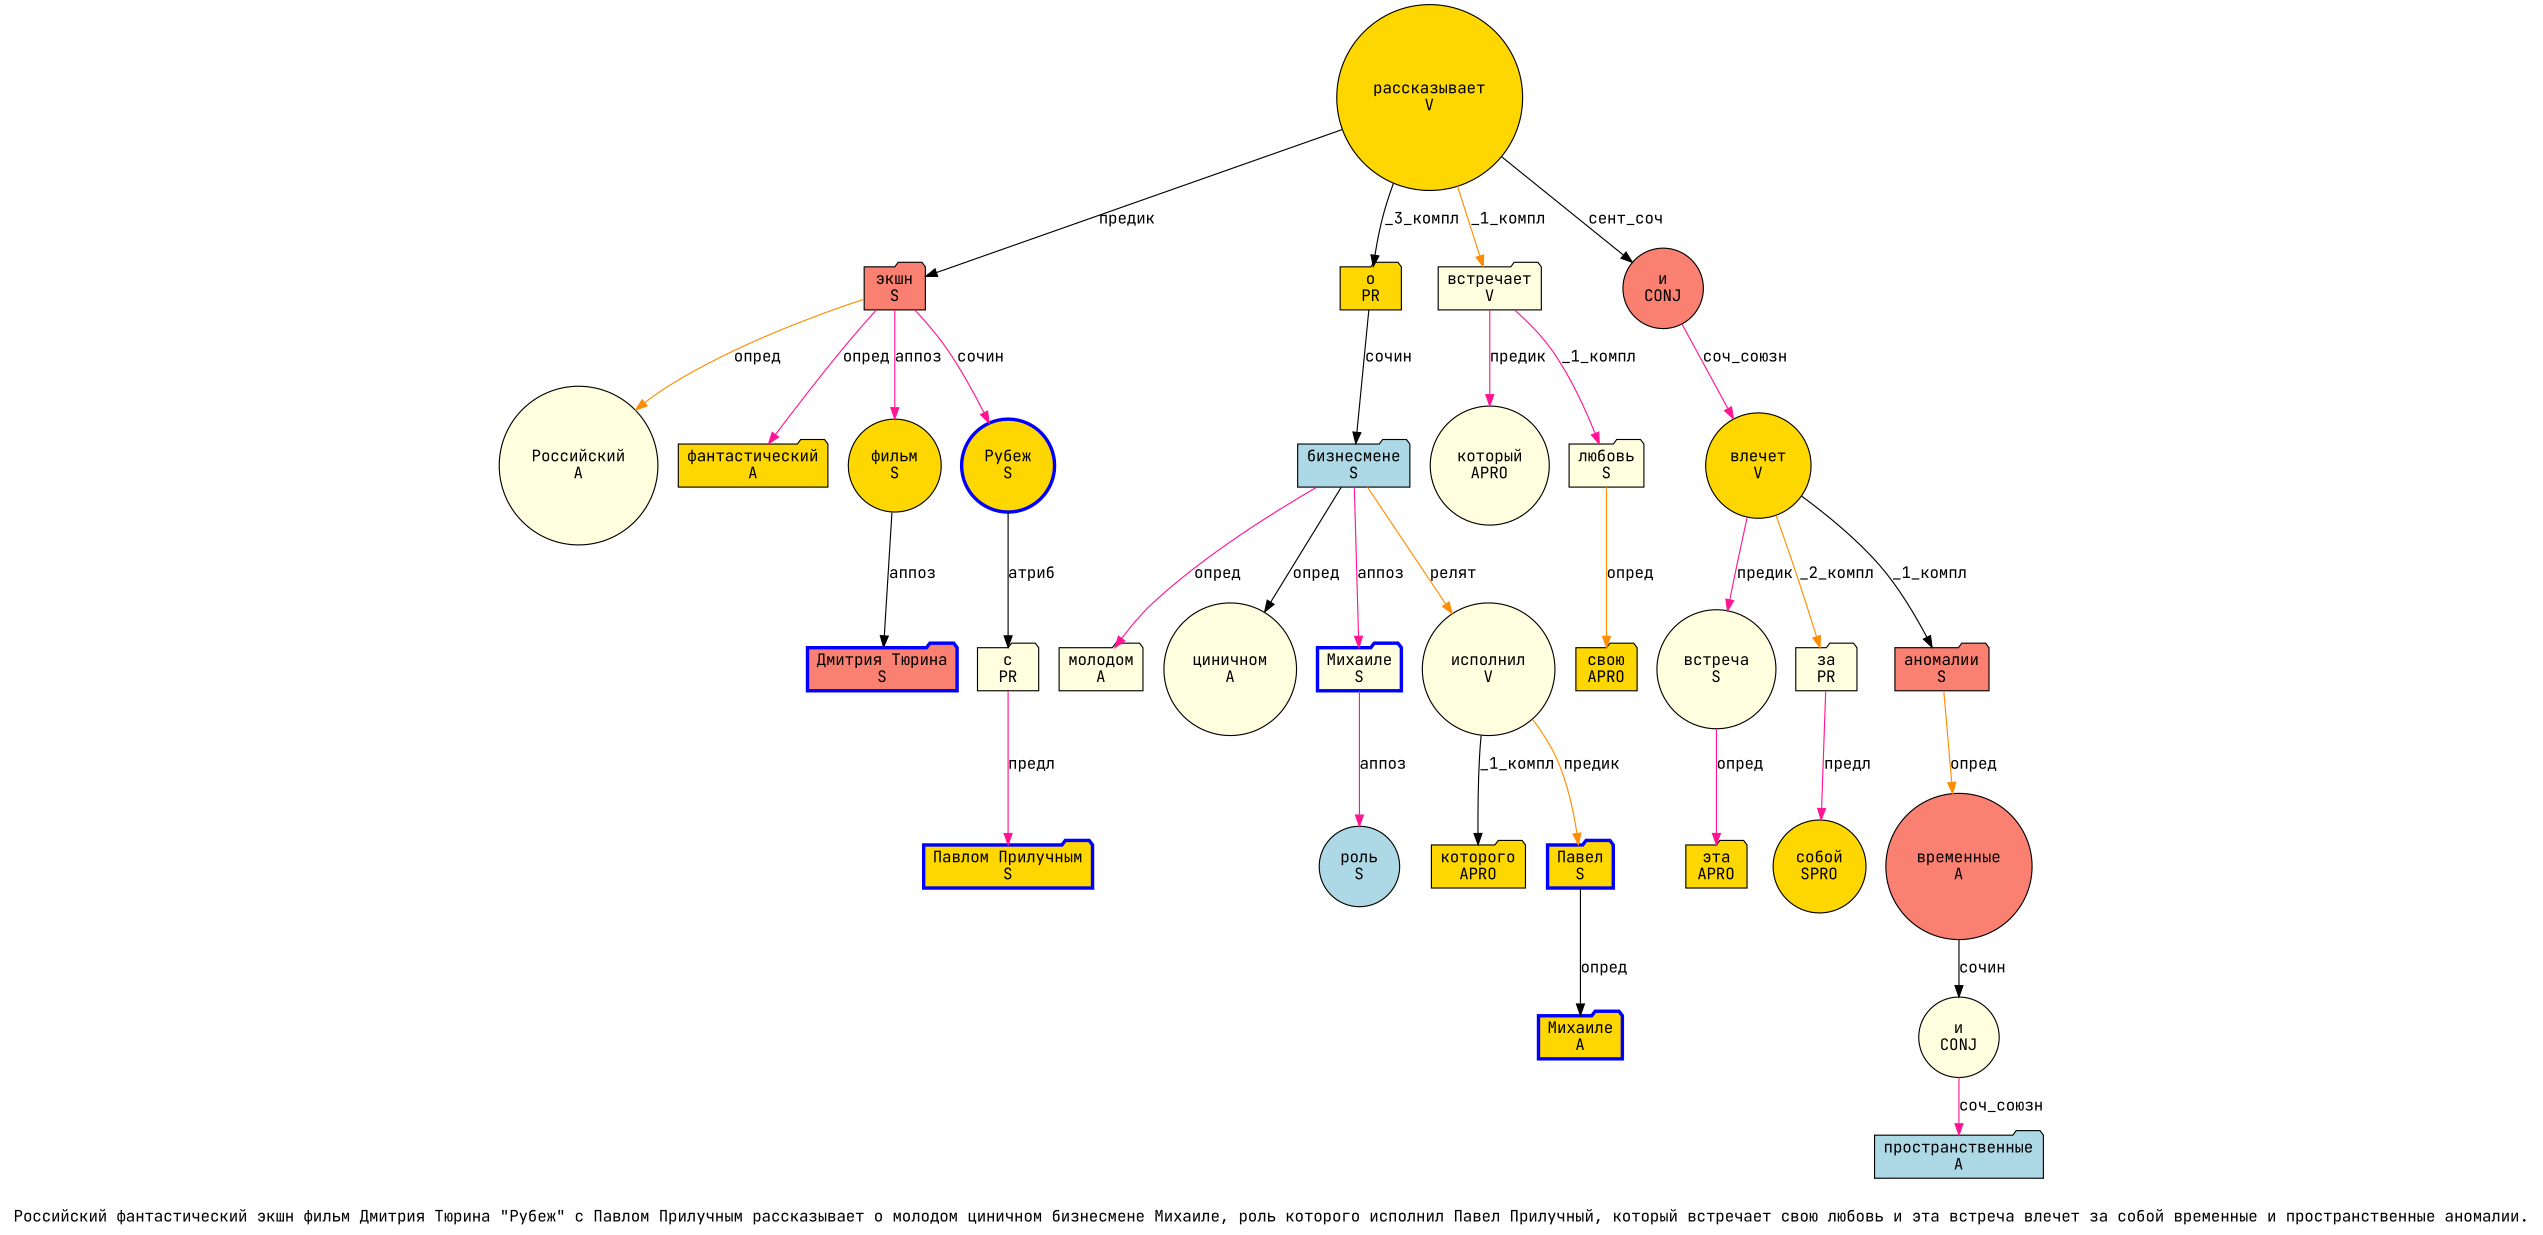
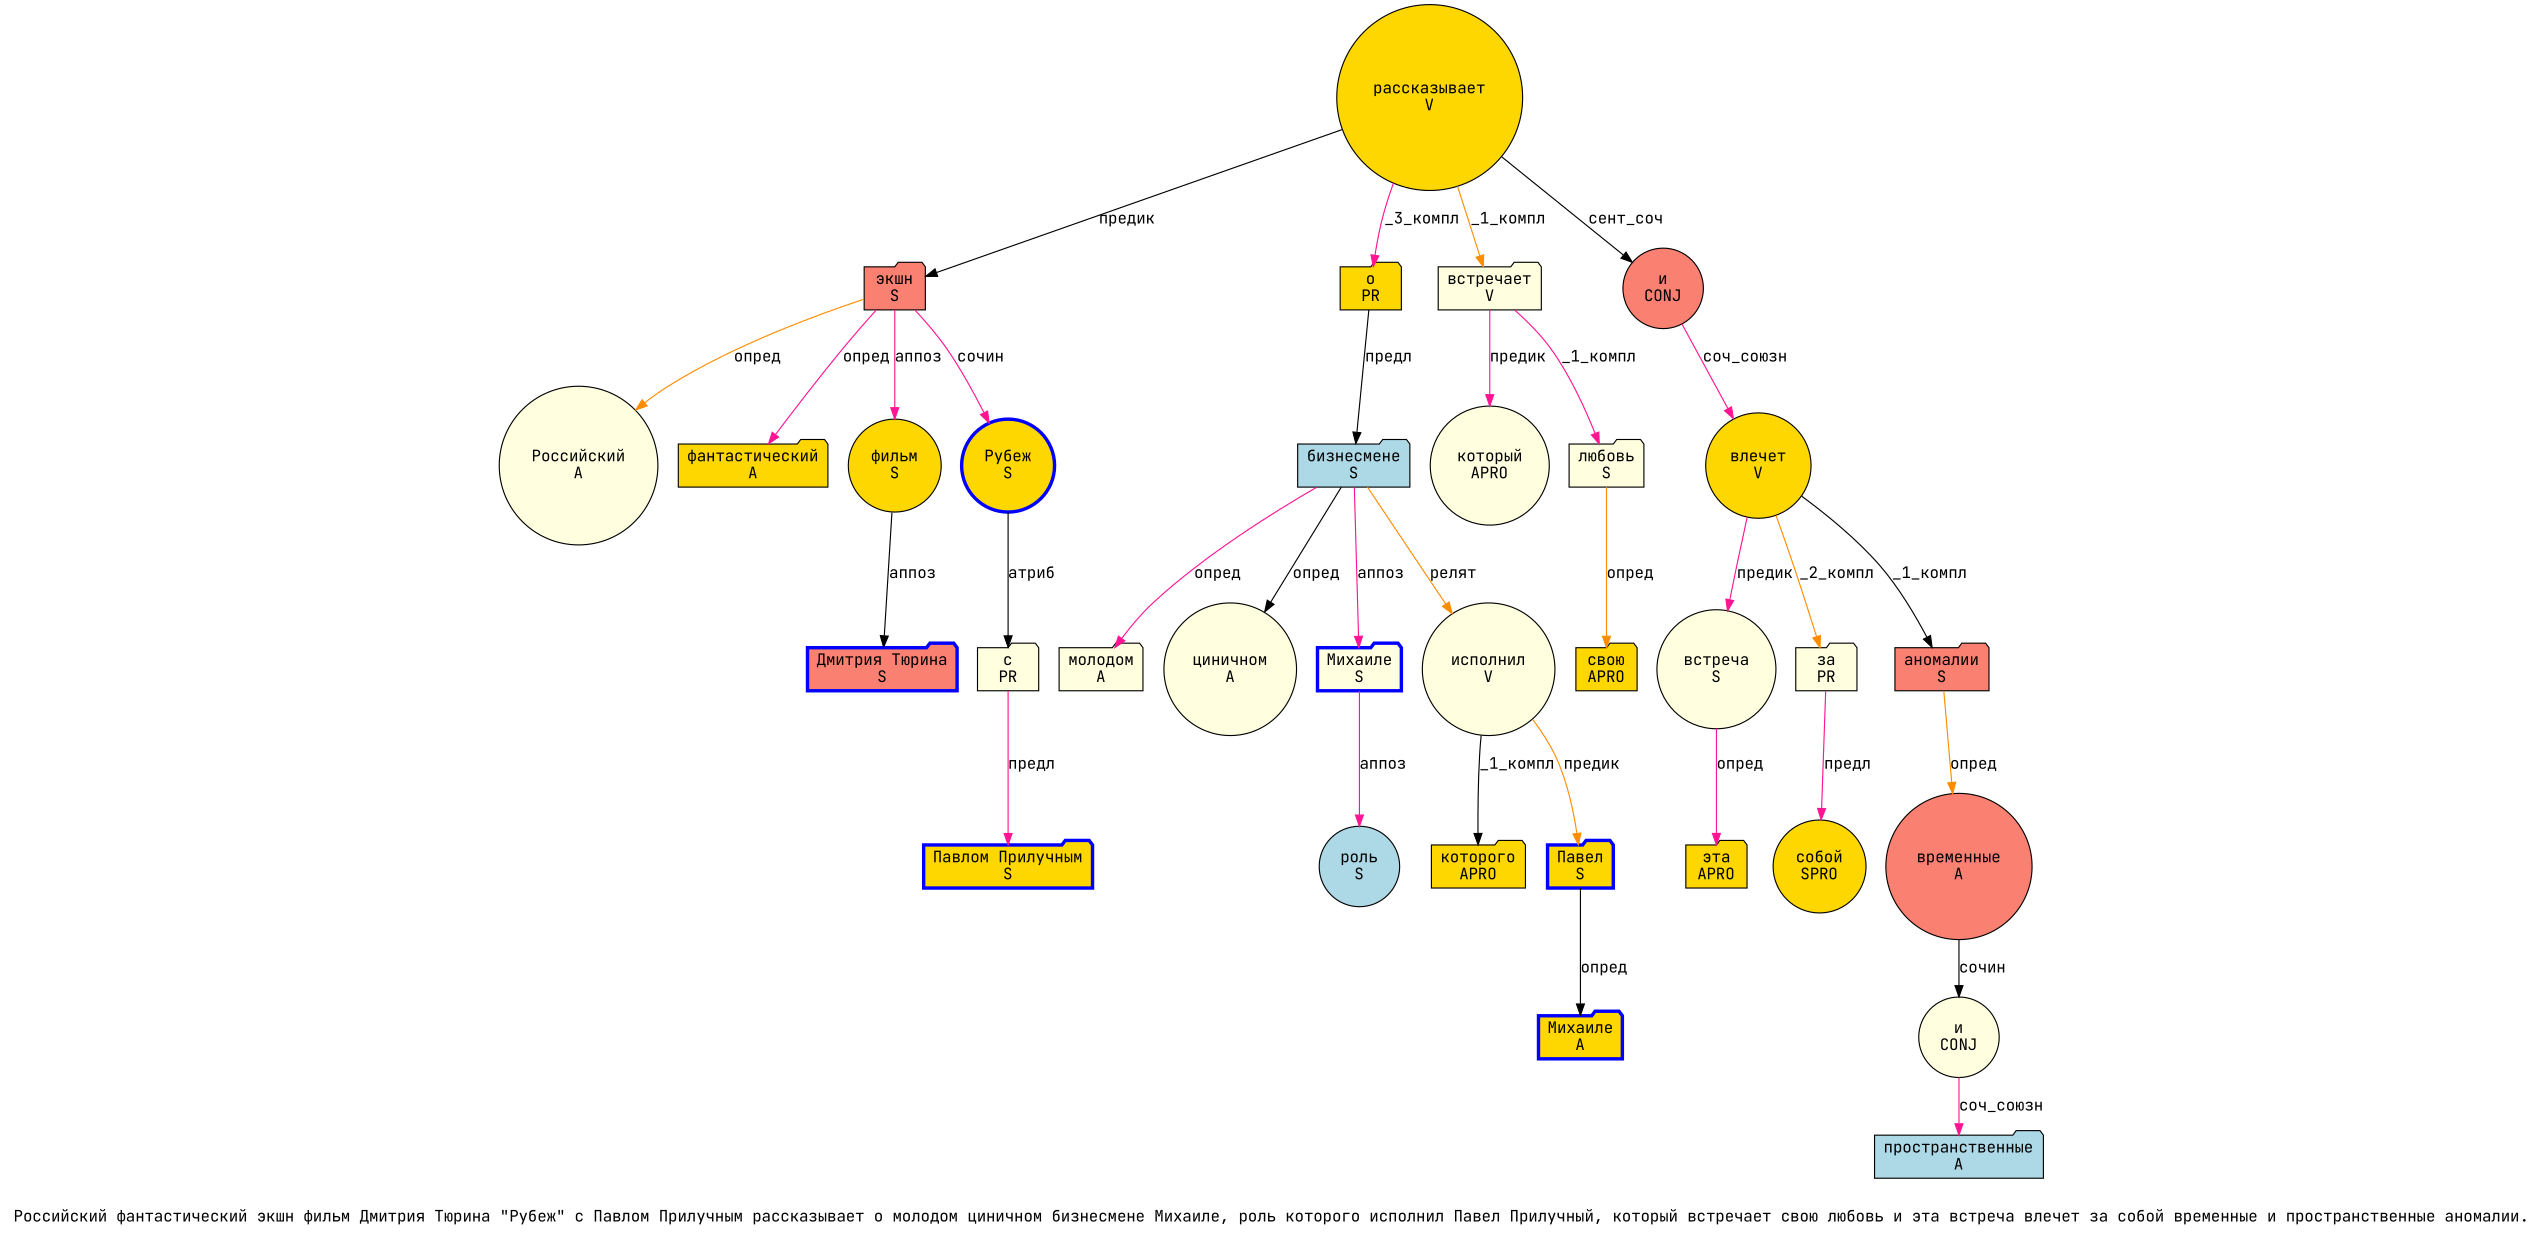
edge "рассказывает V" -> "о PR": color black -> deeppink
edge "о PR" -> "бизнесмене S": label "сочин" -> "предл"
